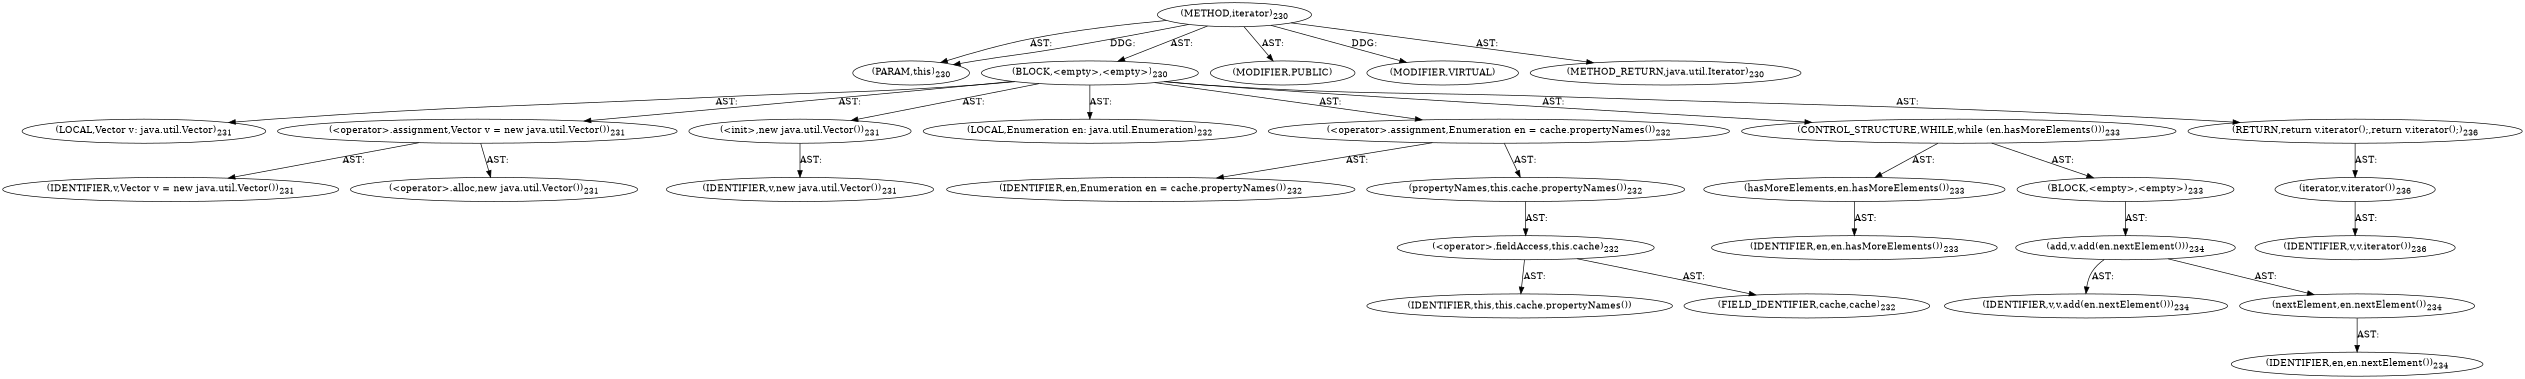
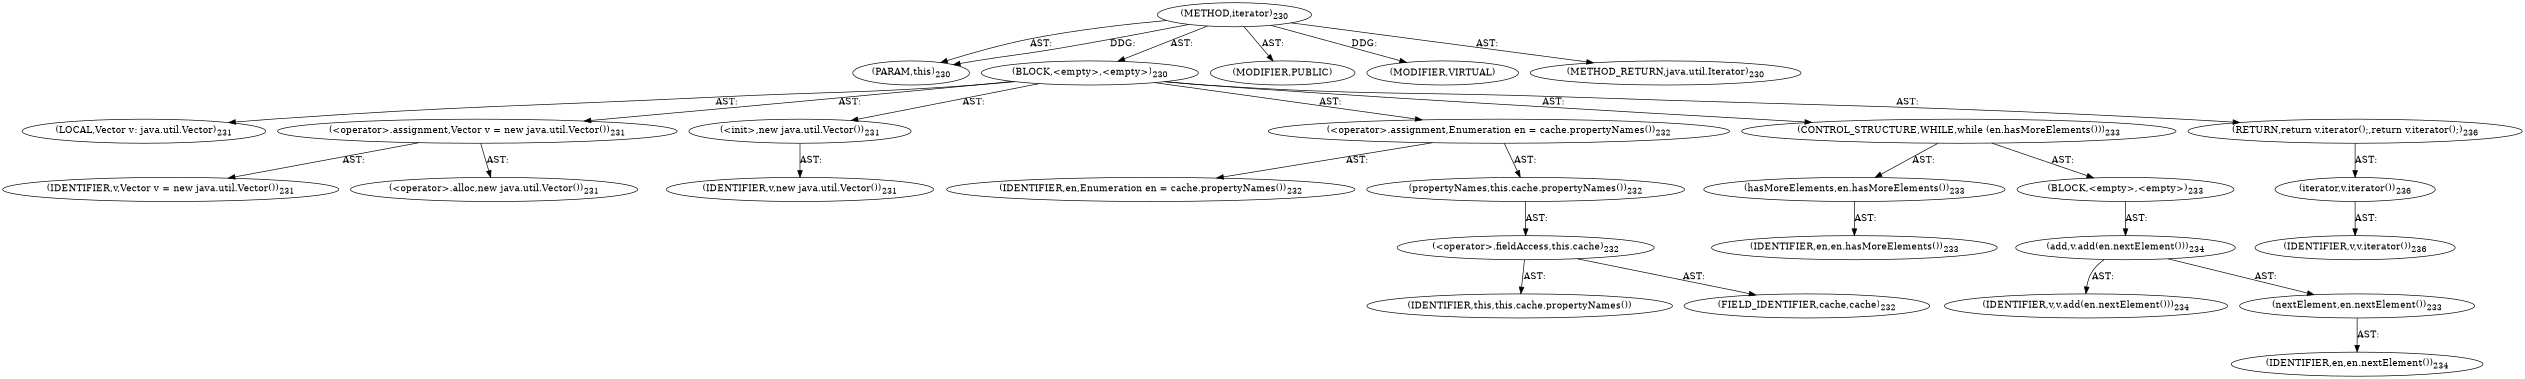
node "(LOCAL,Enumeration en: java.util.Enumeration)": removed
node "(nextElement,en.nextElement())": text "234" -> "233"
